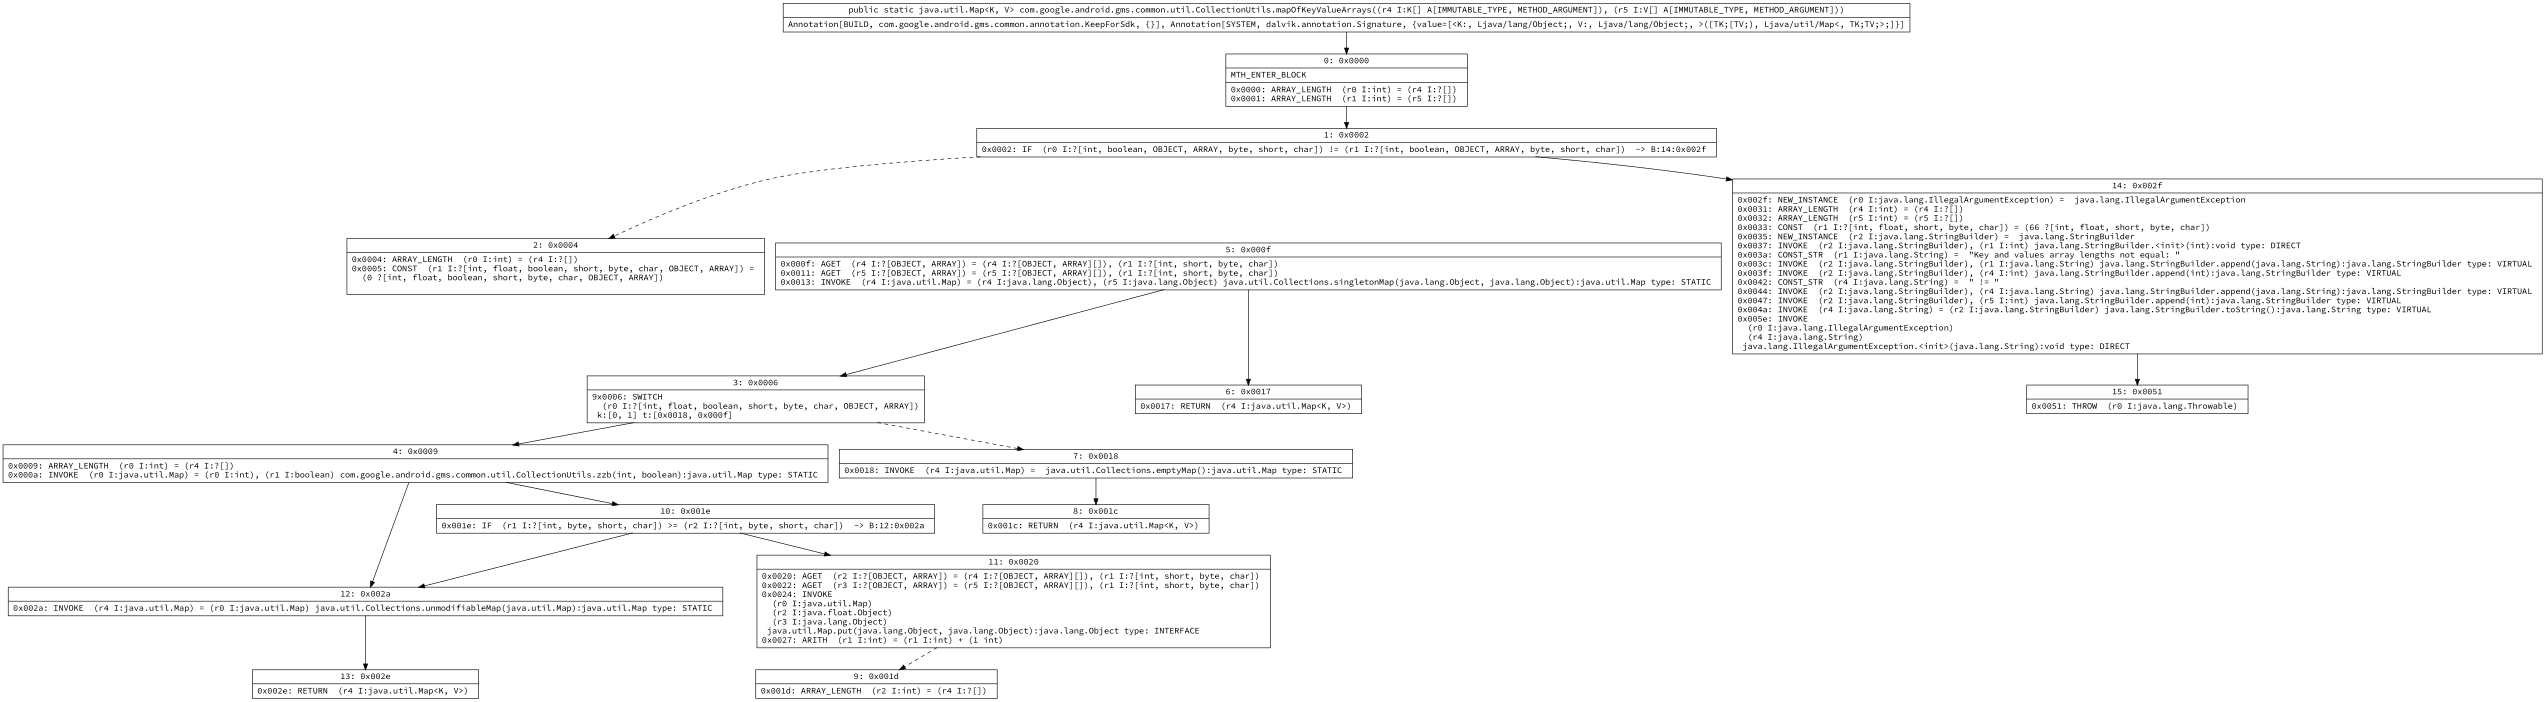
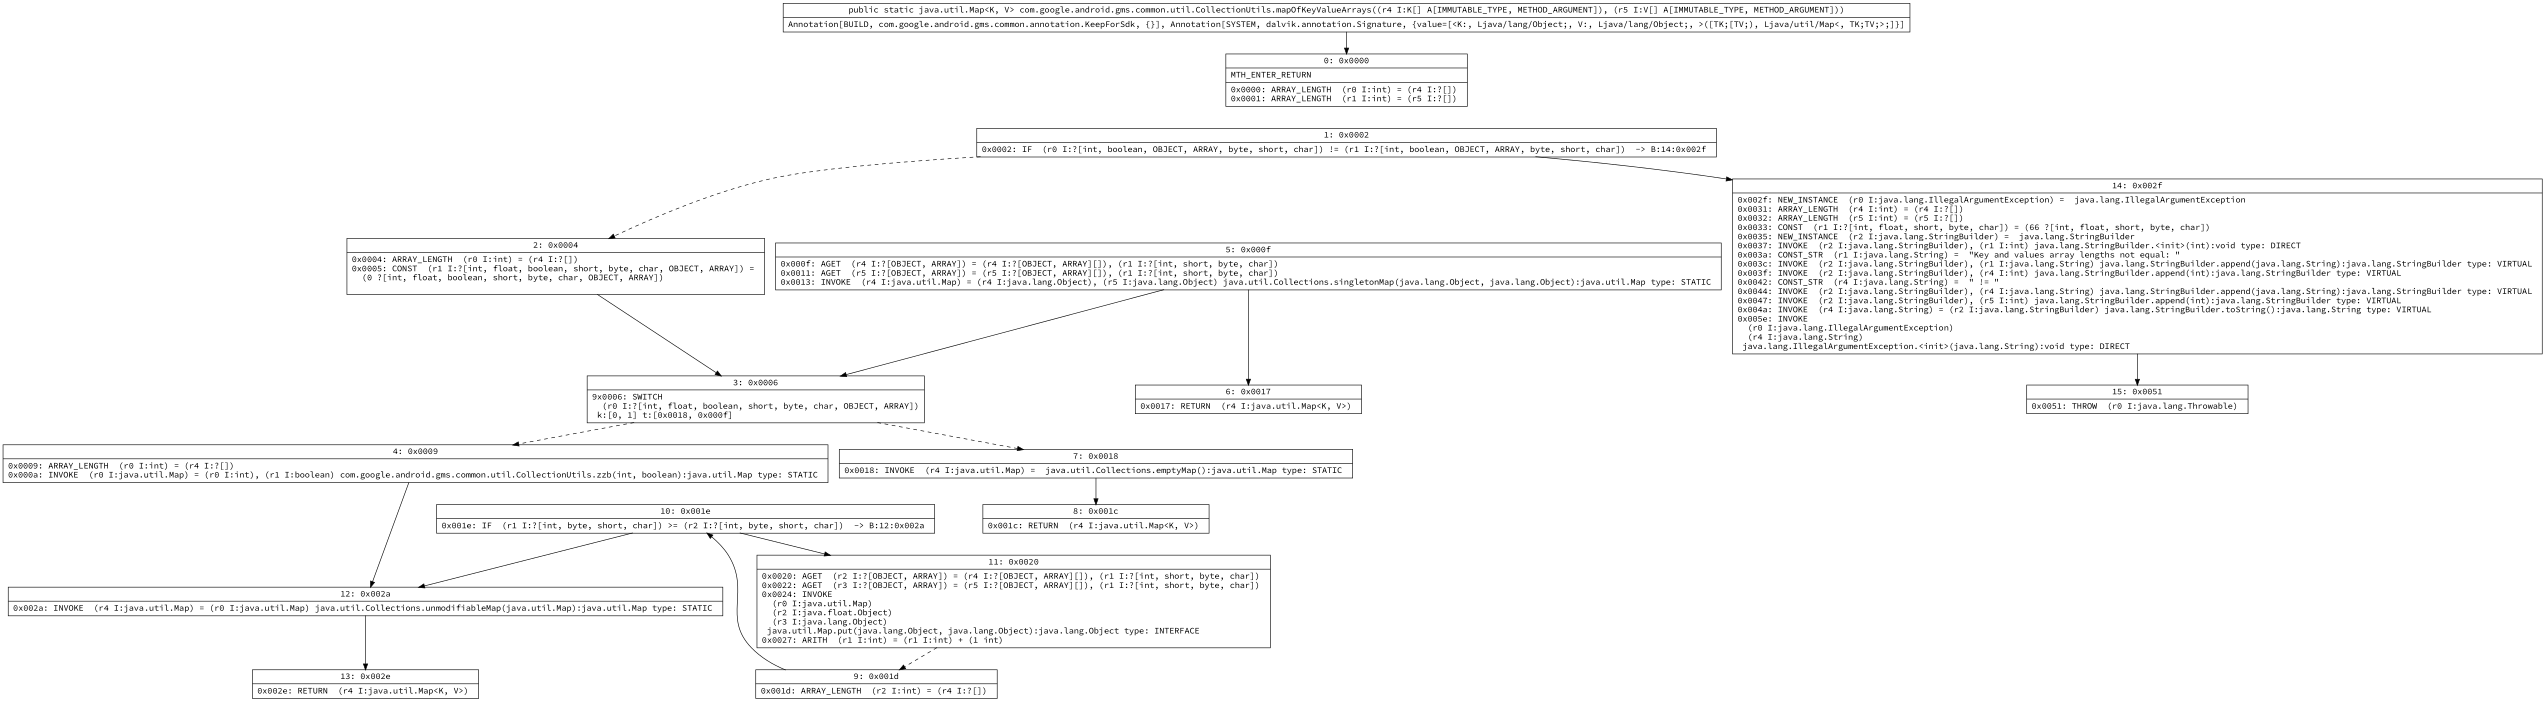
node "0: 0x0000": text "MTH_ENTER_BLOCK" -> "MTH_ENTER_RETURN"
edge "0: 0x0000" -> "1: 0x0002": removed
edge "2: 0x0004" -> "3: 0x0006": added
edge "3: 0x0006" -> "4: 0x0009": style solid -> dashed
edge "4: 0x0009" -> "10: 0x001e": now "9: 0x001d" -> "10: 0x001e"
